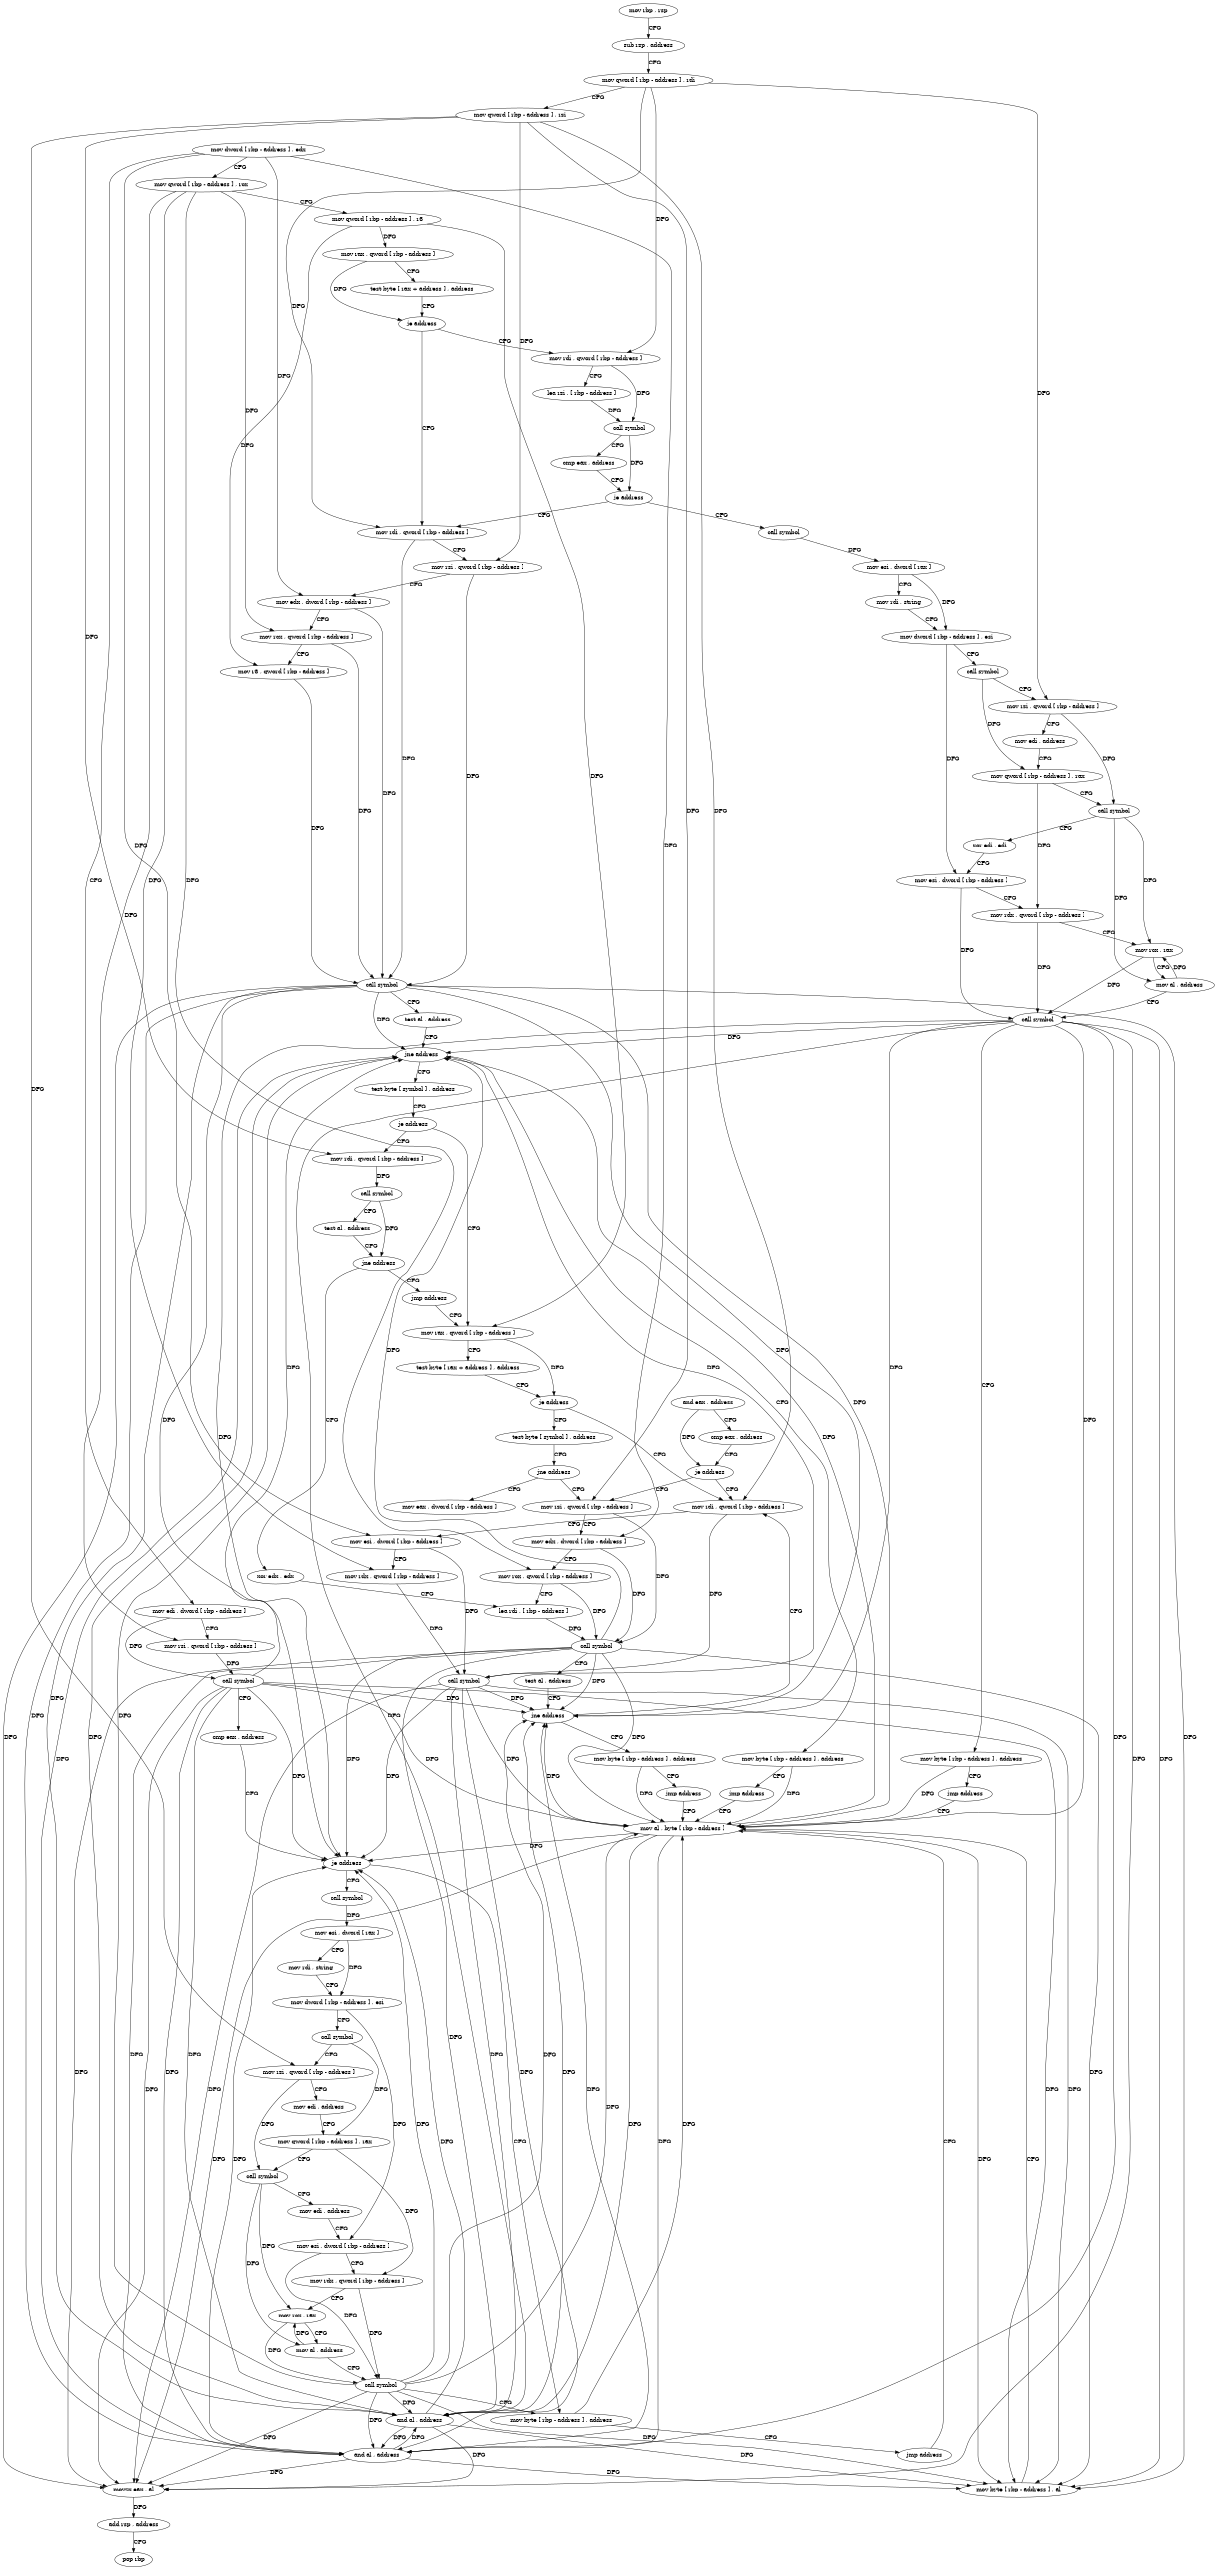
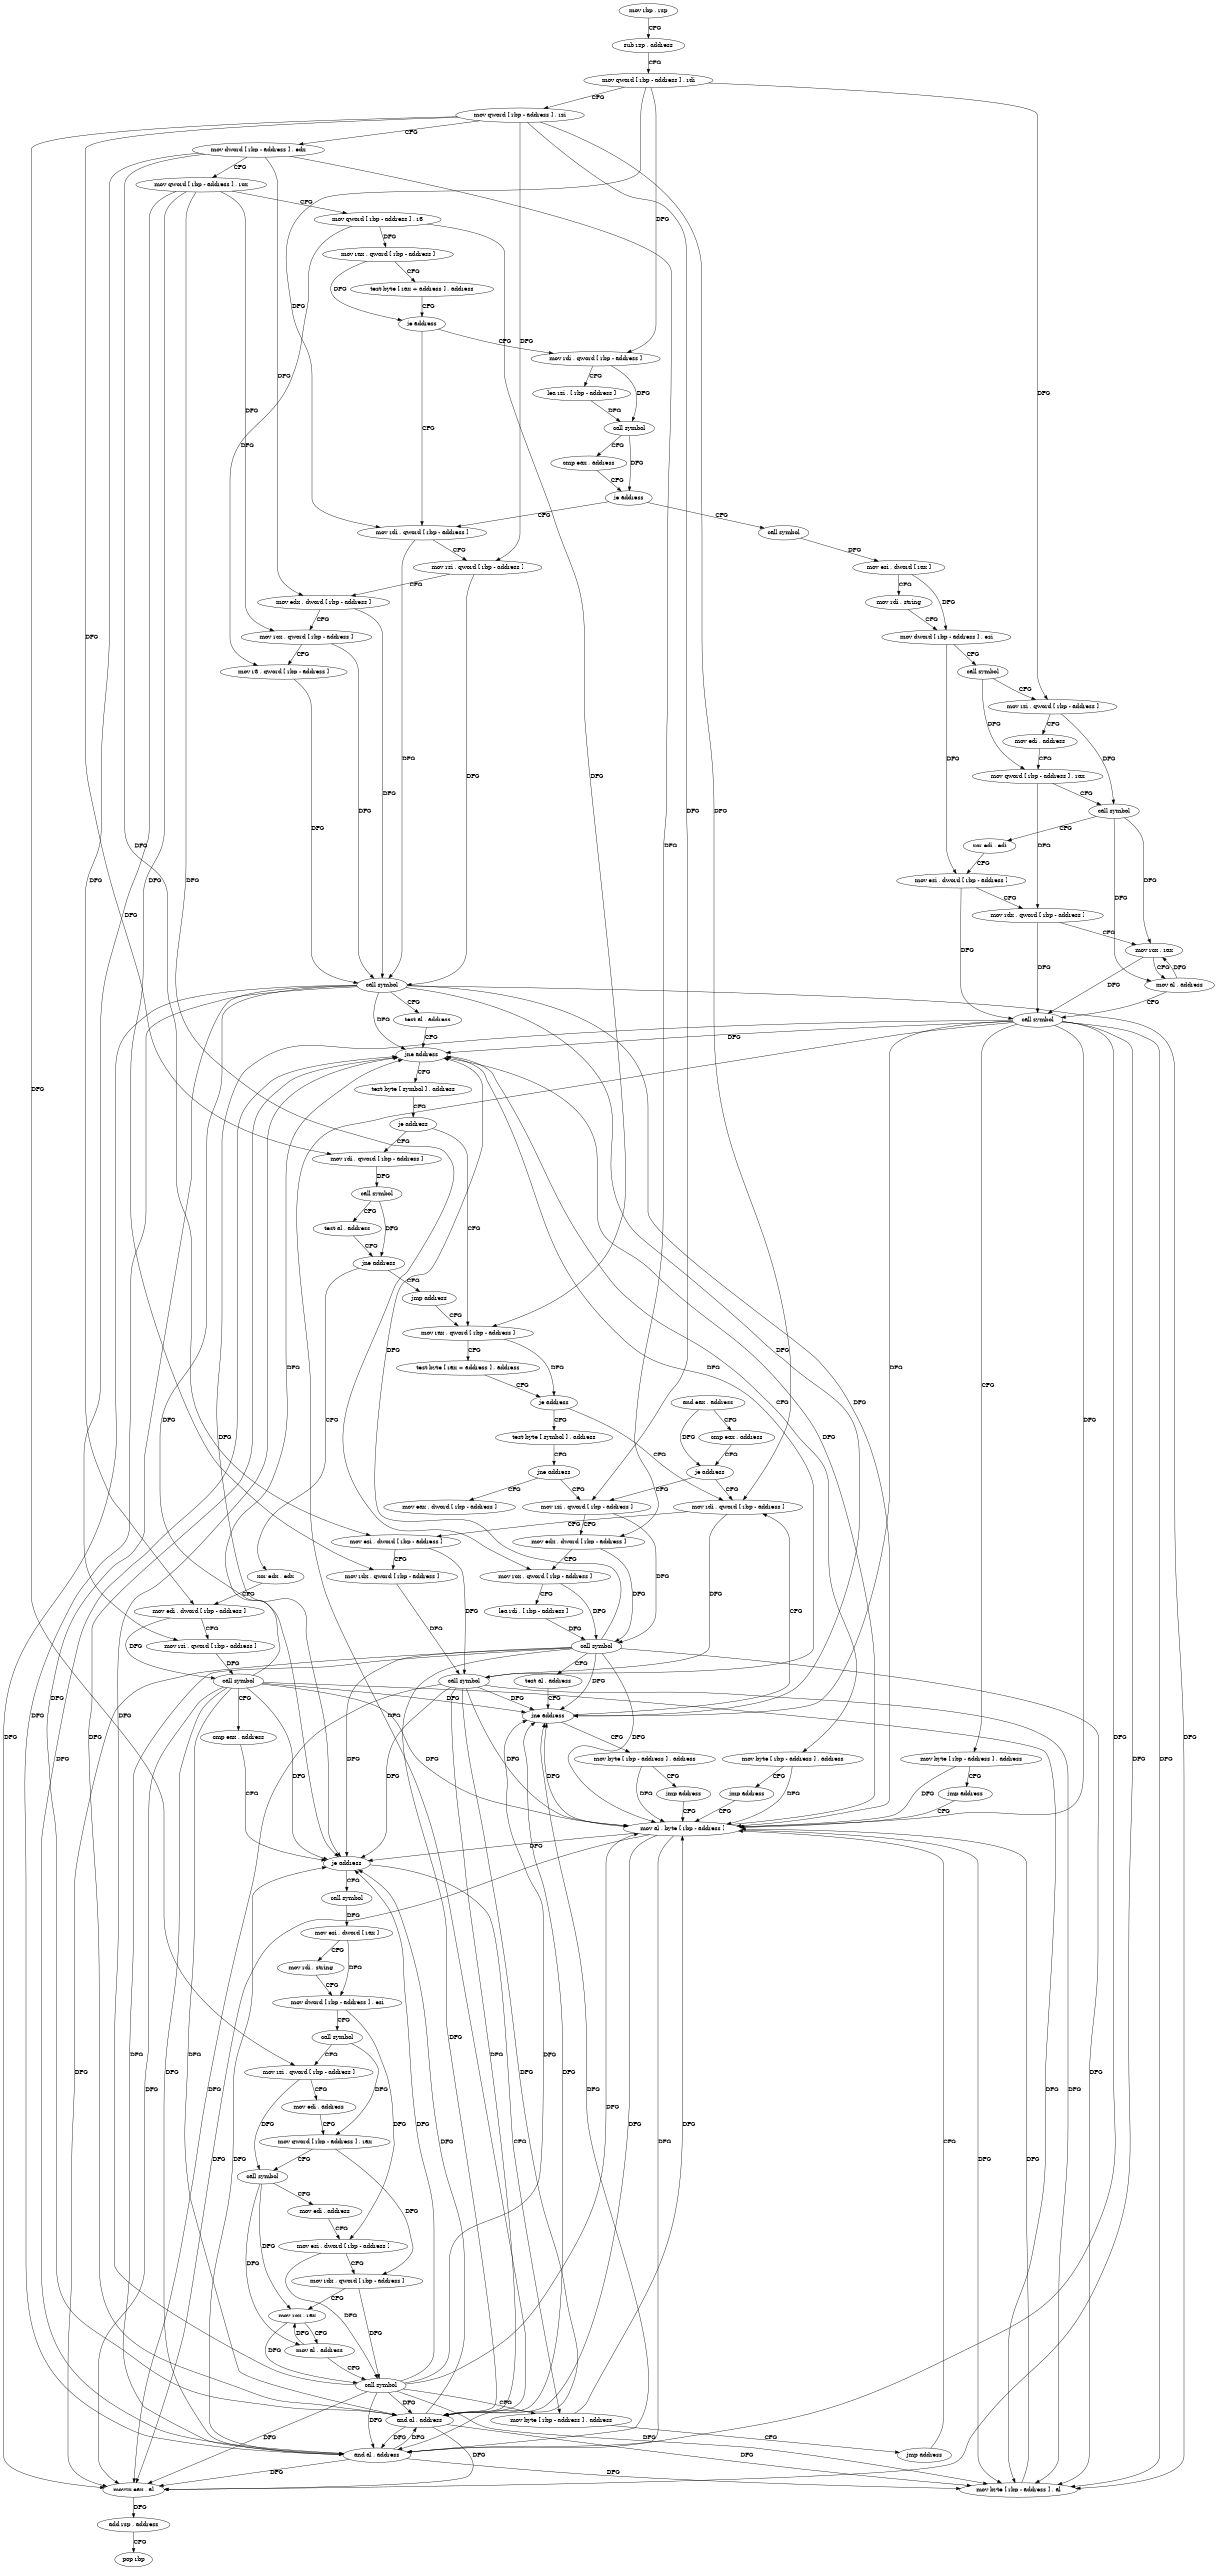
edge "mov qword [ rbp - address ] , rsi" -> "mov dword [ rbp - address ] , edx": added, label "CFG"
edge "mov dword [ rbp - address ] , edx" -> "mov edi , dword [ rbp - address ]": label "CFG" -> "DFG"
edge "xor edx , edx" -> "lea rdi , [ rbp - address ]": now "xor edx , edx" -> "mov edi , dword [ rbp - address ]"
edge "mov byte [ rbp - address ] , al" -> "mov al , byte [ rbp - address ]": label "CFG" -> "DFG"
